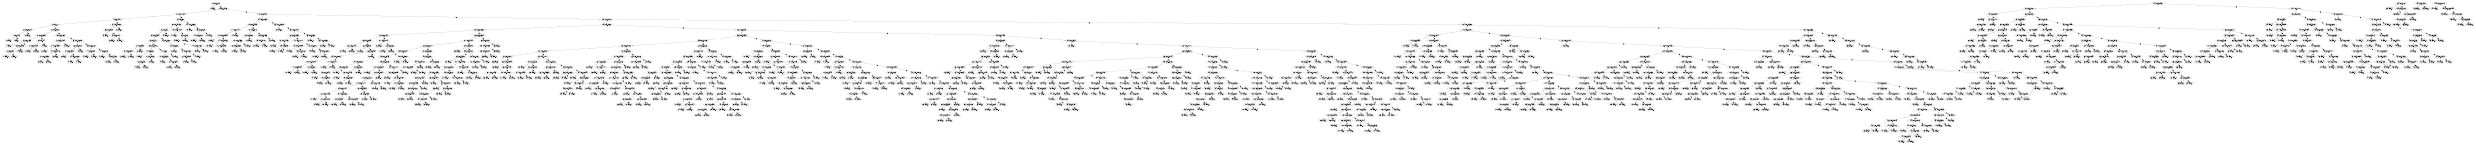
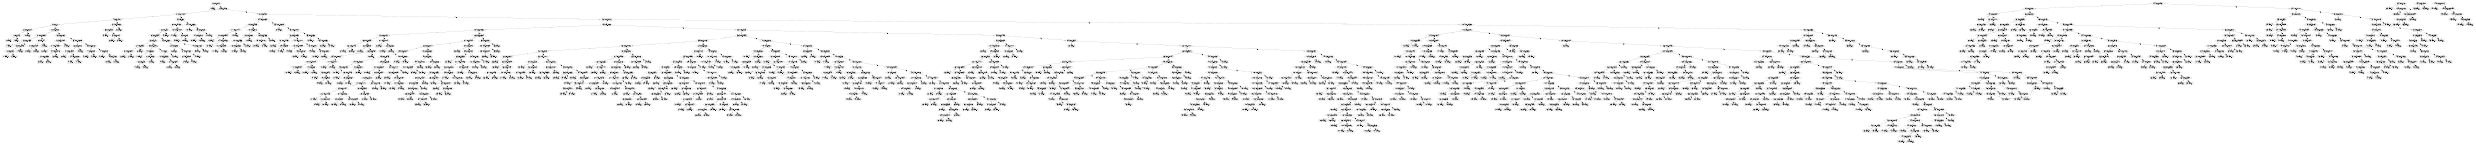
edge "(1347) 3 Cut=118.2" -> "(1349) 6 Cut=0.0875": now "(1347) 3 Cut=118.2" -> "(1350) 3 Cut=133.616999"
edge "(1154) 5 Cut=2.051349" -> "(1160) 3 Cut=252.982": now "(1154) 5 Cut=2.051349" -> "(1169) 4 Cut=0.017706"
node "(1223) Class=1": label "(1223) Class=1" -> "(1323) Class=1"
